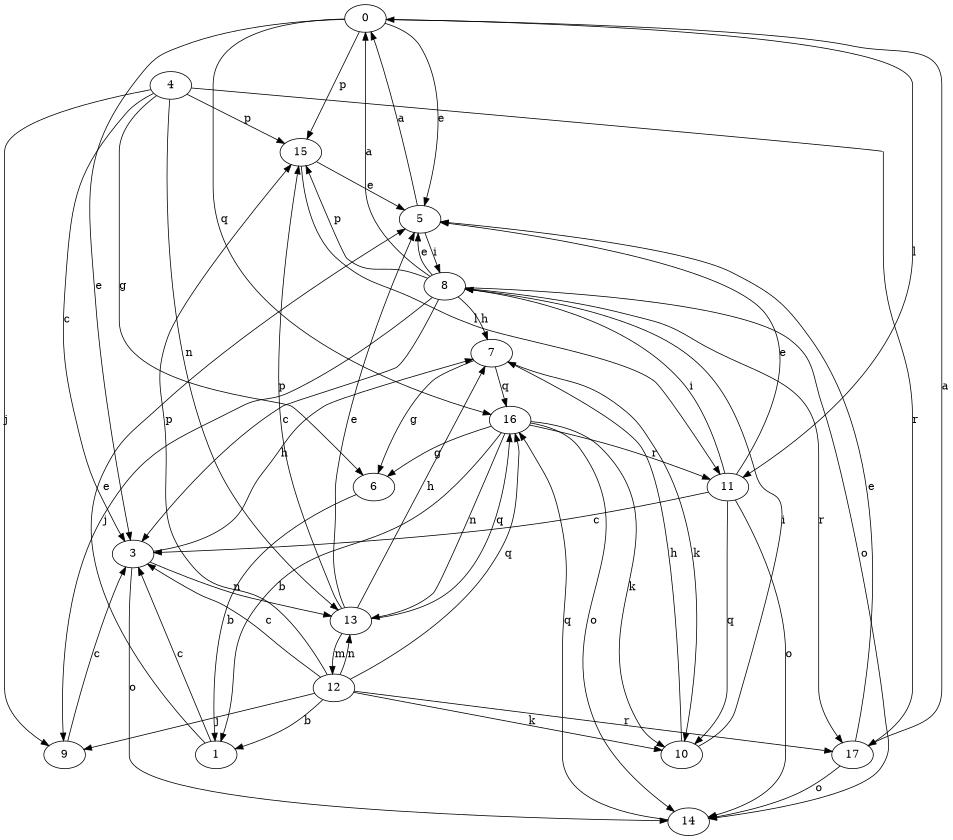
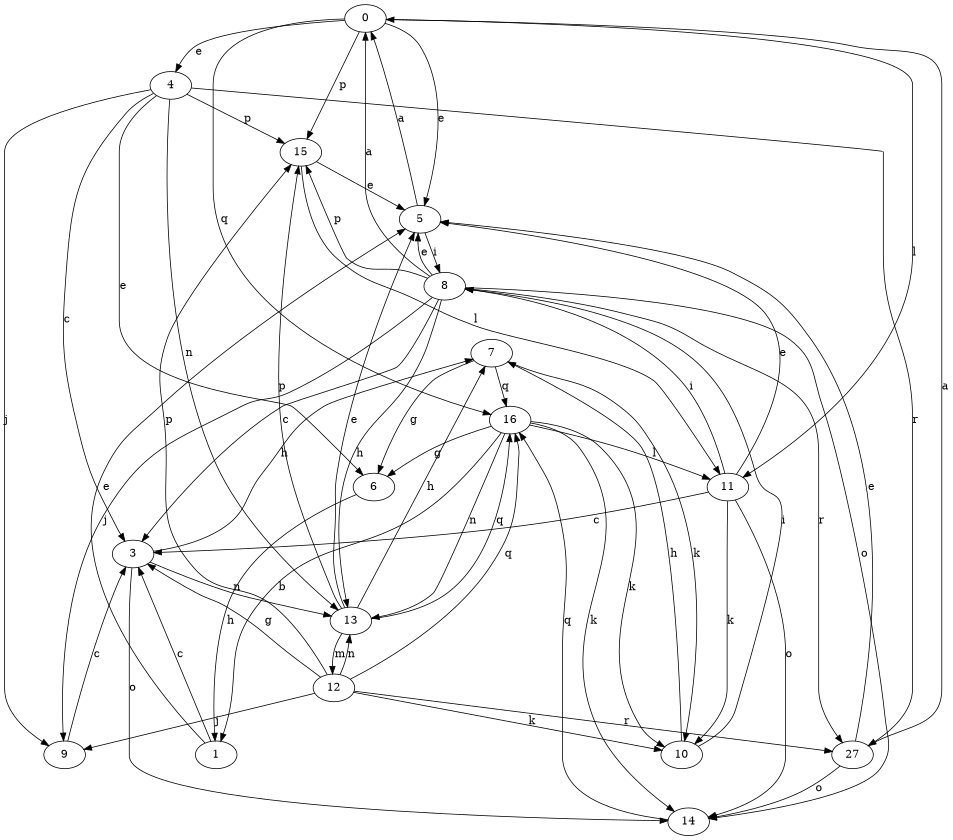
edge "0" -> "3": now "0" -> "4"
edge "4" -> "6": label "g" -> "e"
edge "8" -> "7": now "8" -> "13"
edge "16" -> "11": label "r" -> "l"
edge "6" -> "1": label "b" -> "h"
edge "12" -> "3": label "c" -> "g"
edge "16" -> "14": label "o" -> "k"
edge "11" -> "10": label "q" -> "k"
edge "12" -> "1": removed, label "b"
node "17": label "17" -> "27"
